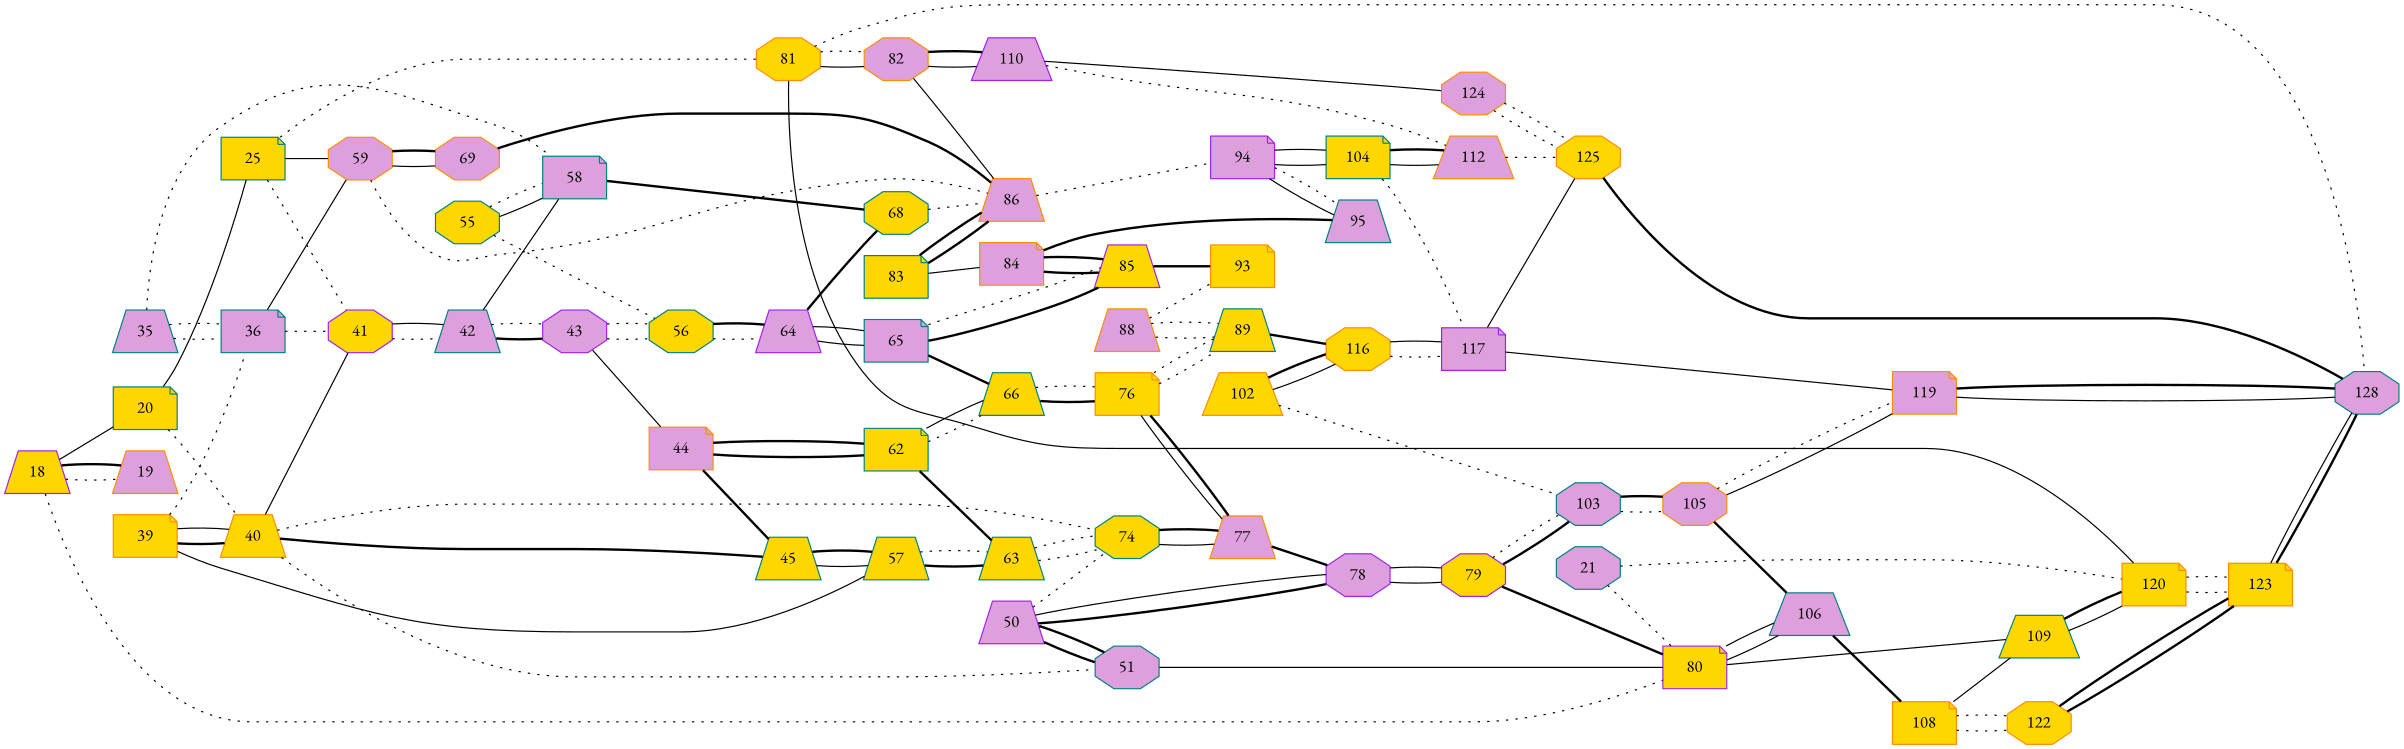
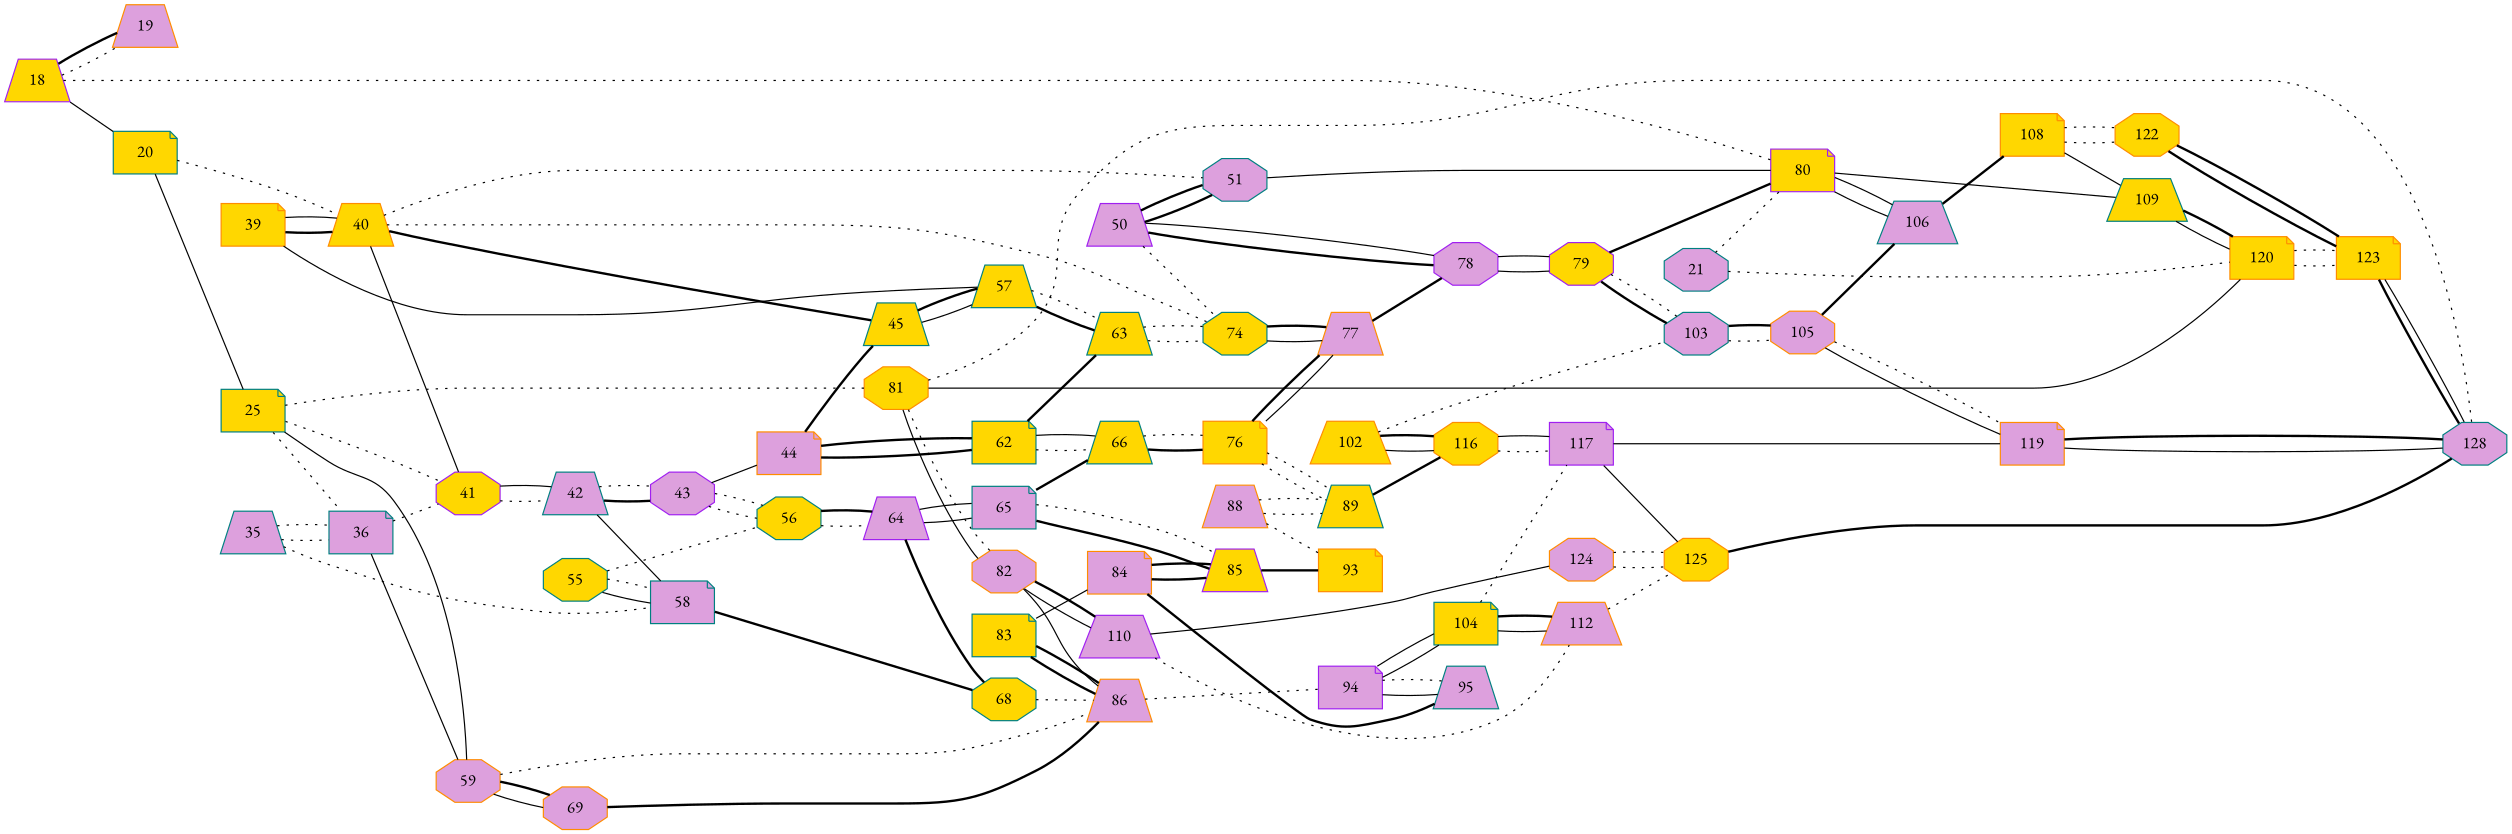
edge "36" -- "39": now "36" -- "25"
